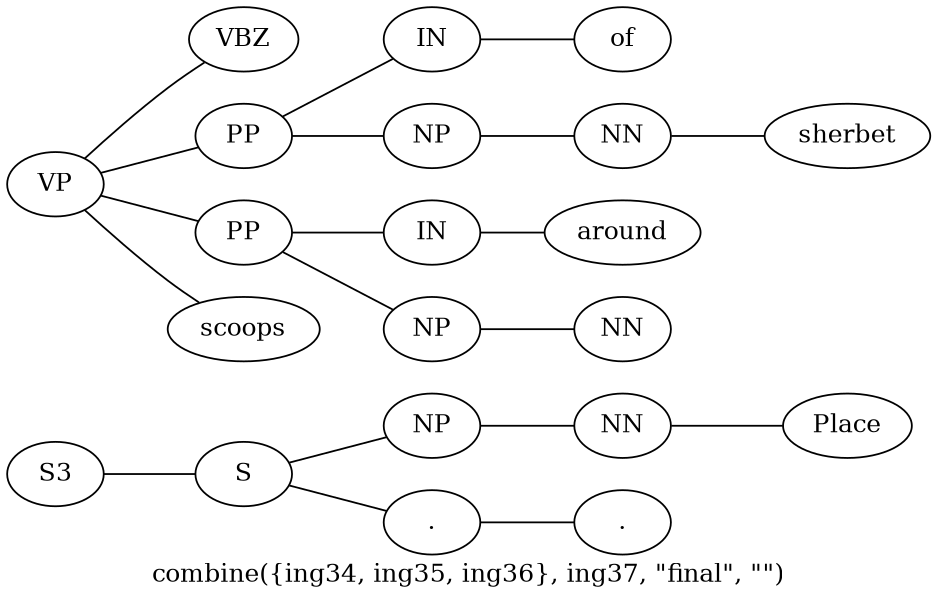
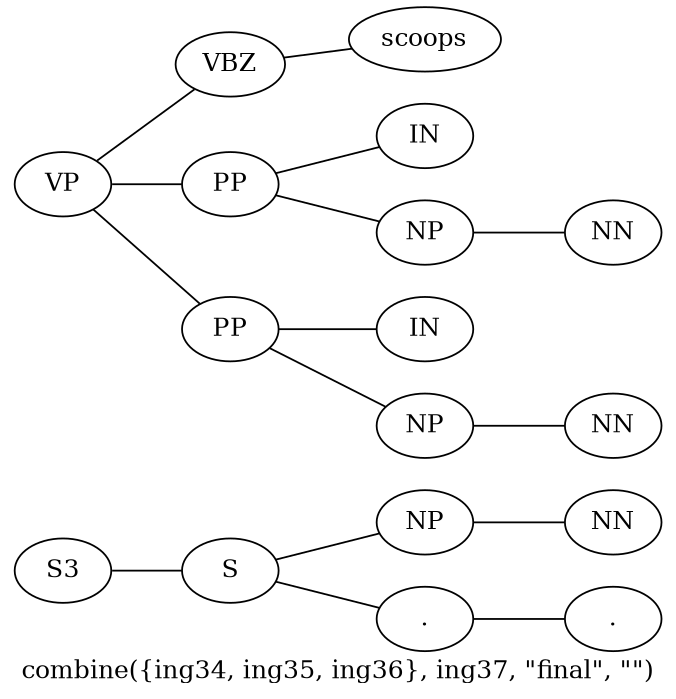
node "of": removed
node "sherbet": removed
node "around": removed
edge "VP" -- "scoops": now "VBZ" -- "scoops"
node "Place": removed
